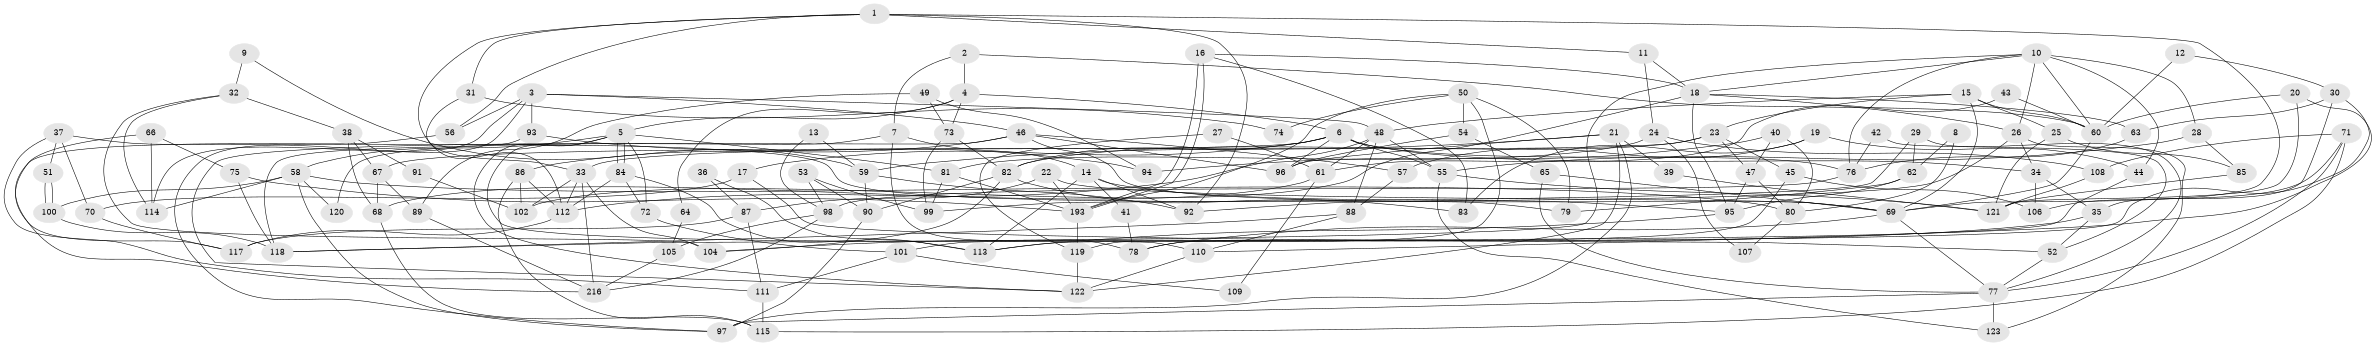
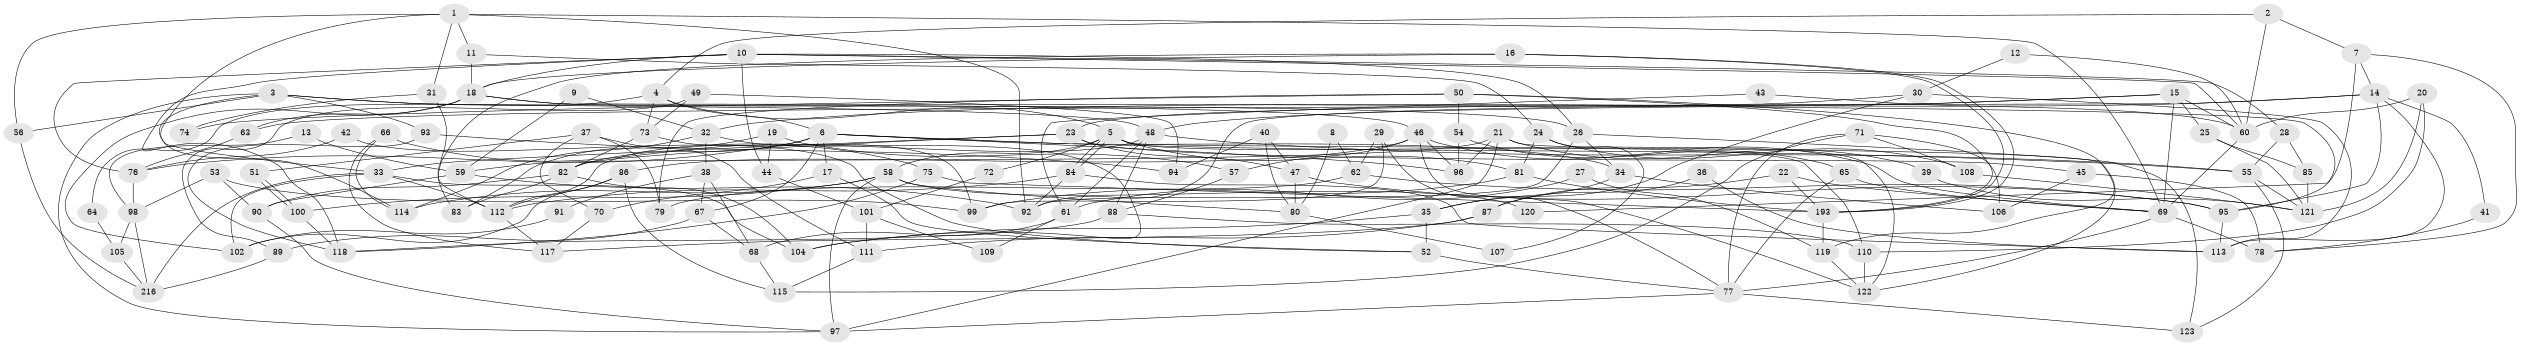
edge "14" -- "32": added
edge "84" -- "72": now "84" -- "92"
